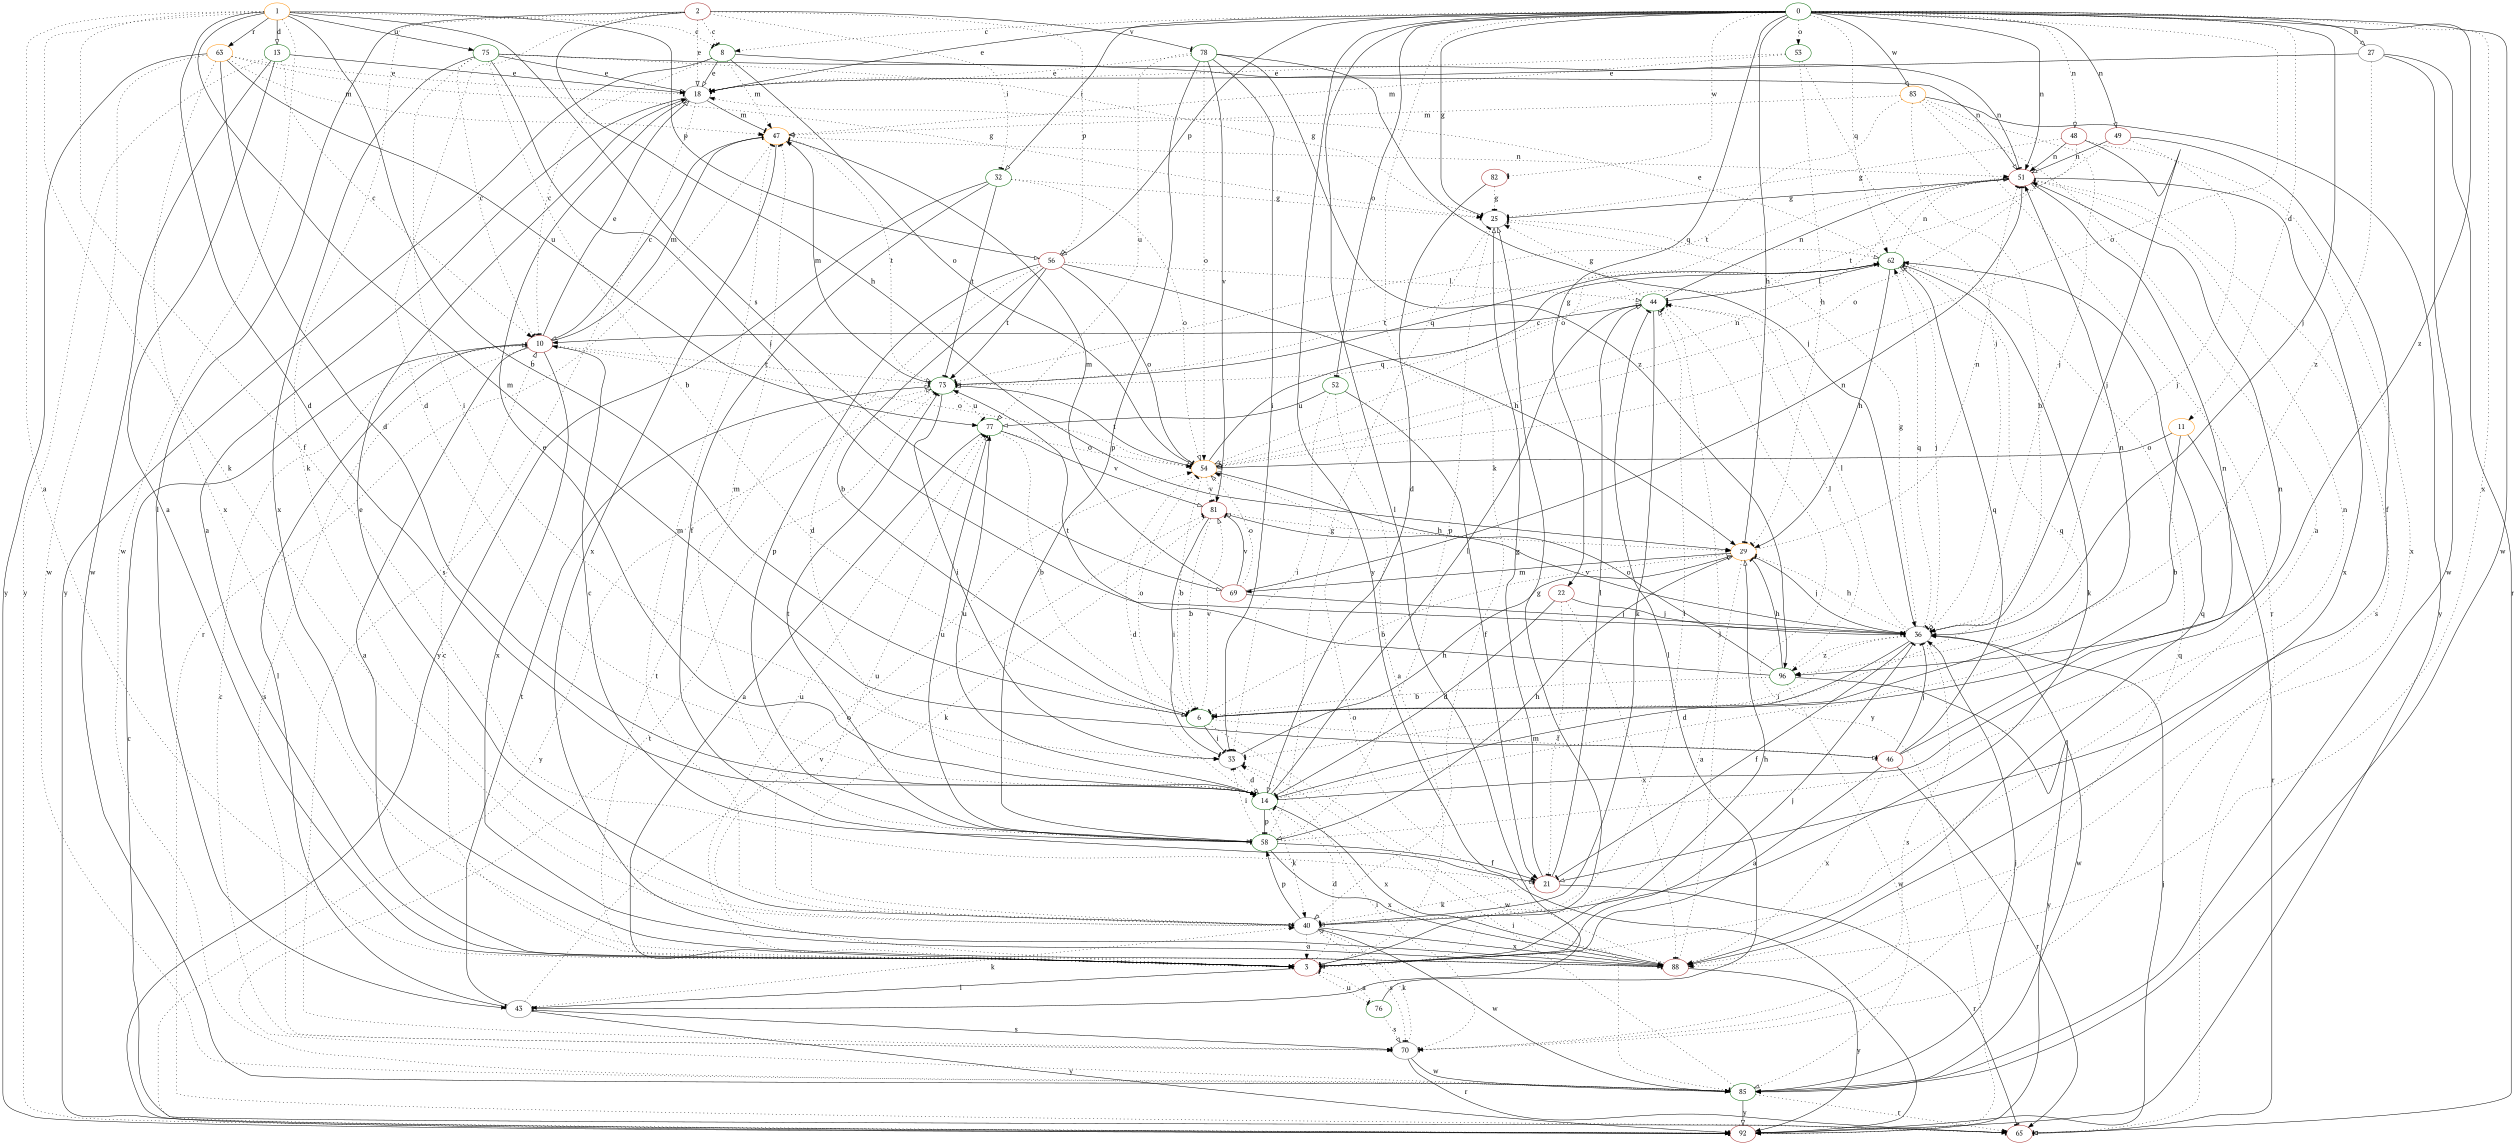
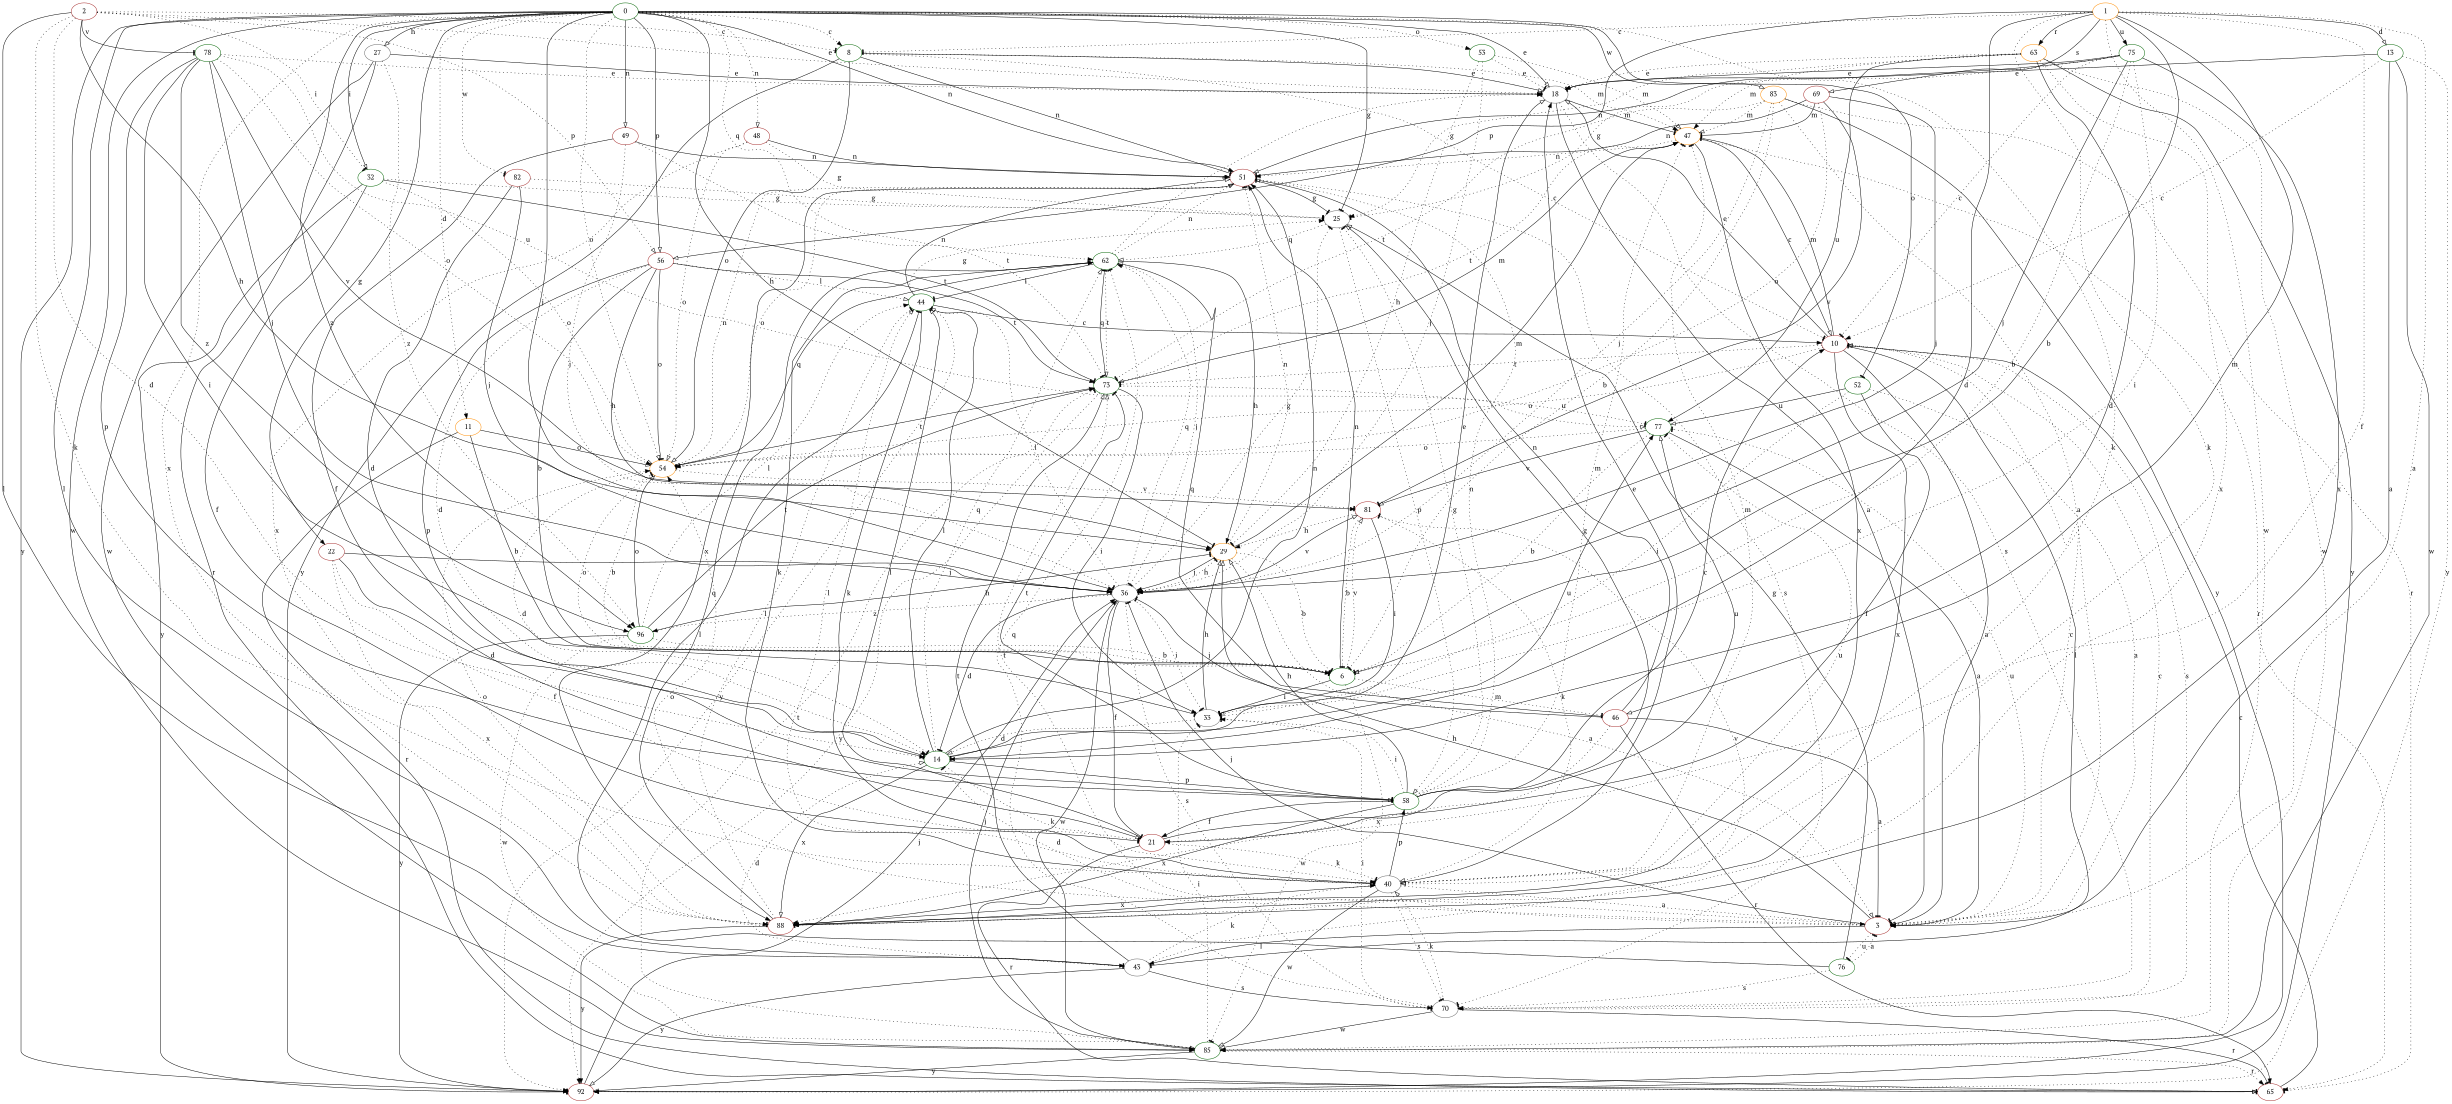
edge "48" -> "36": now "82" -> "36"
edge "29" -> "69": now "29" -> "47"
edge "3" -> "25": now "76" -> "25"
edge "43" -> "14": added, label "d"
